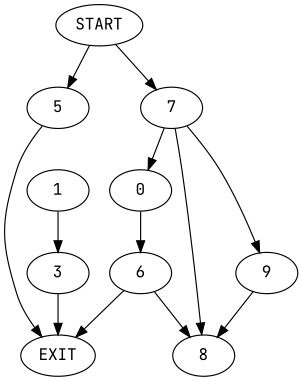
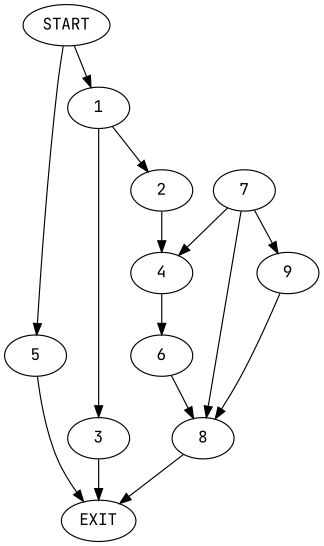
edge "START" -> "7": now "START" -> "1"
node "0": label "0" -> "4"
node "2": added
edge "6" -> "EXIT": now "8" -> "EXIT"
